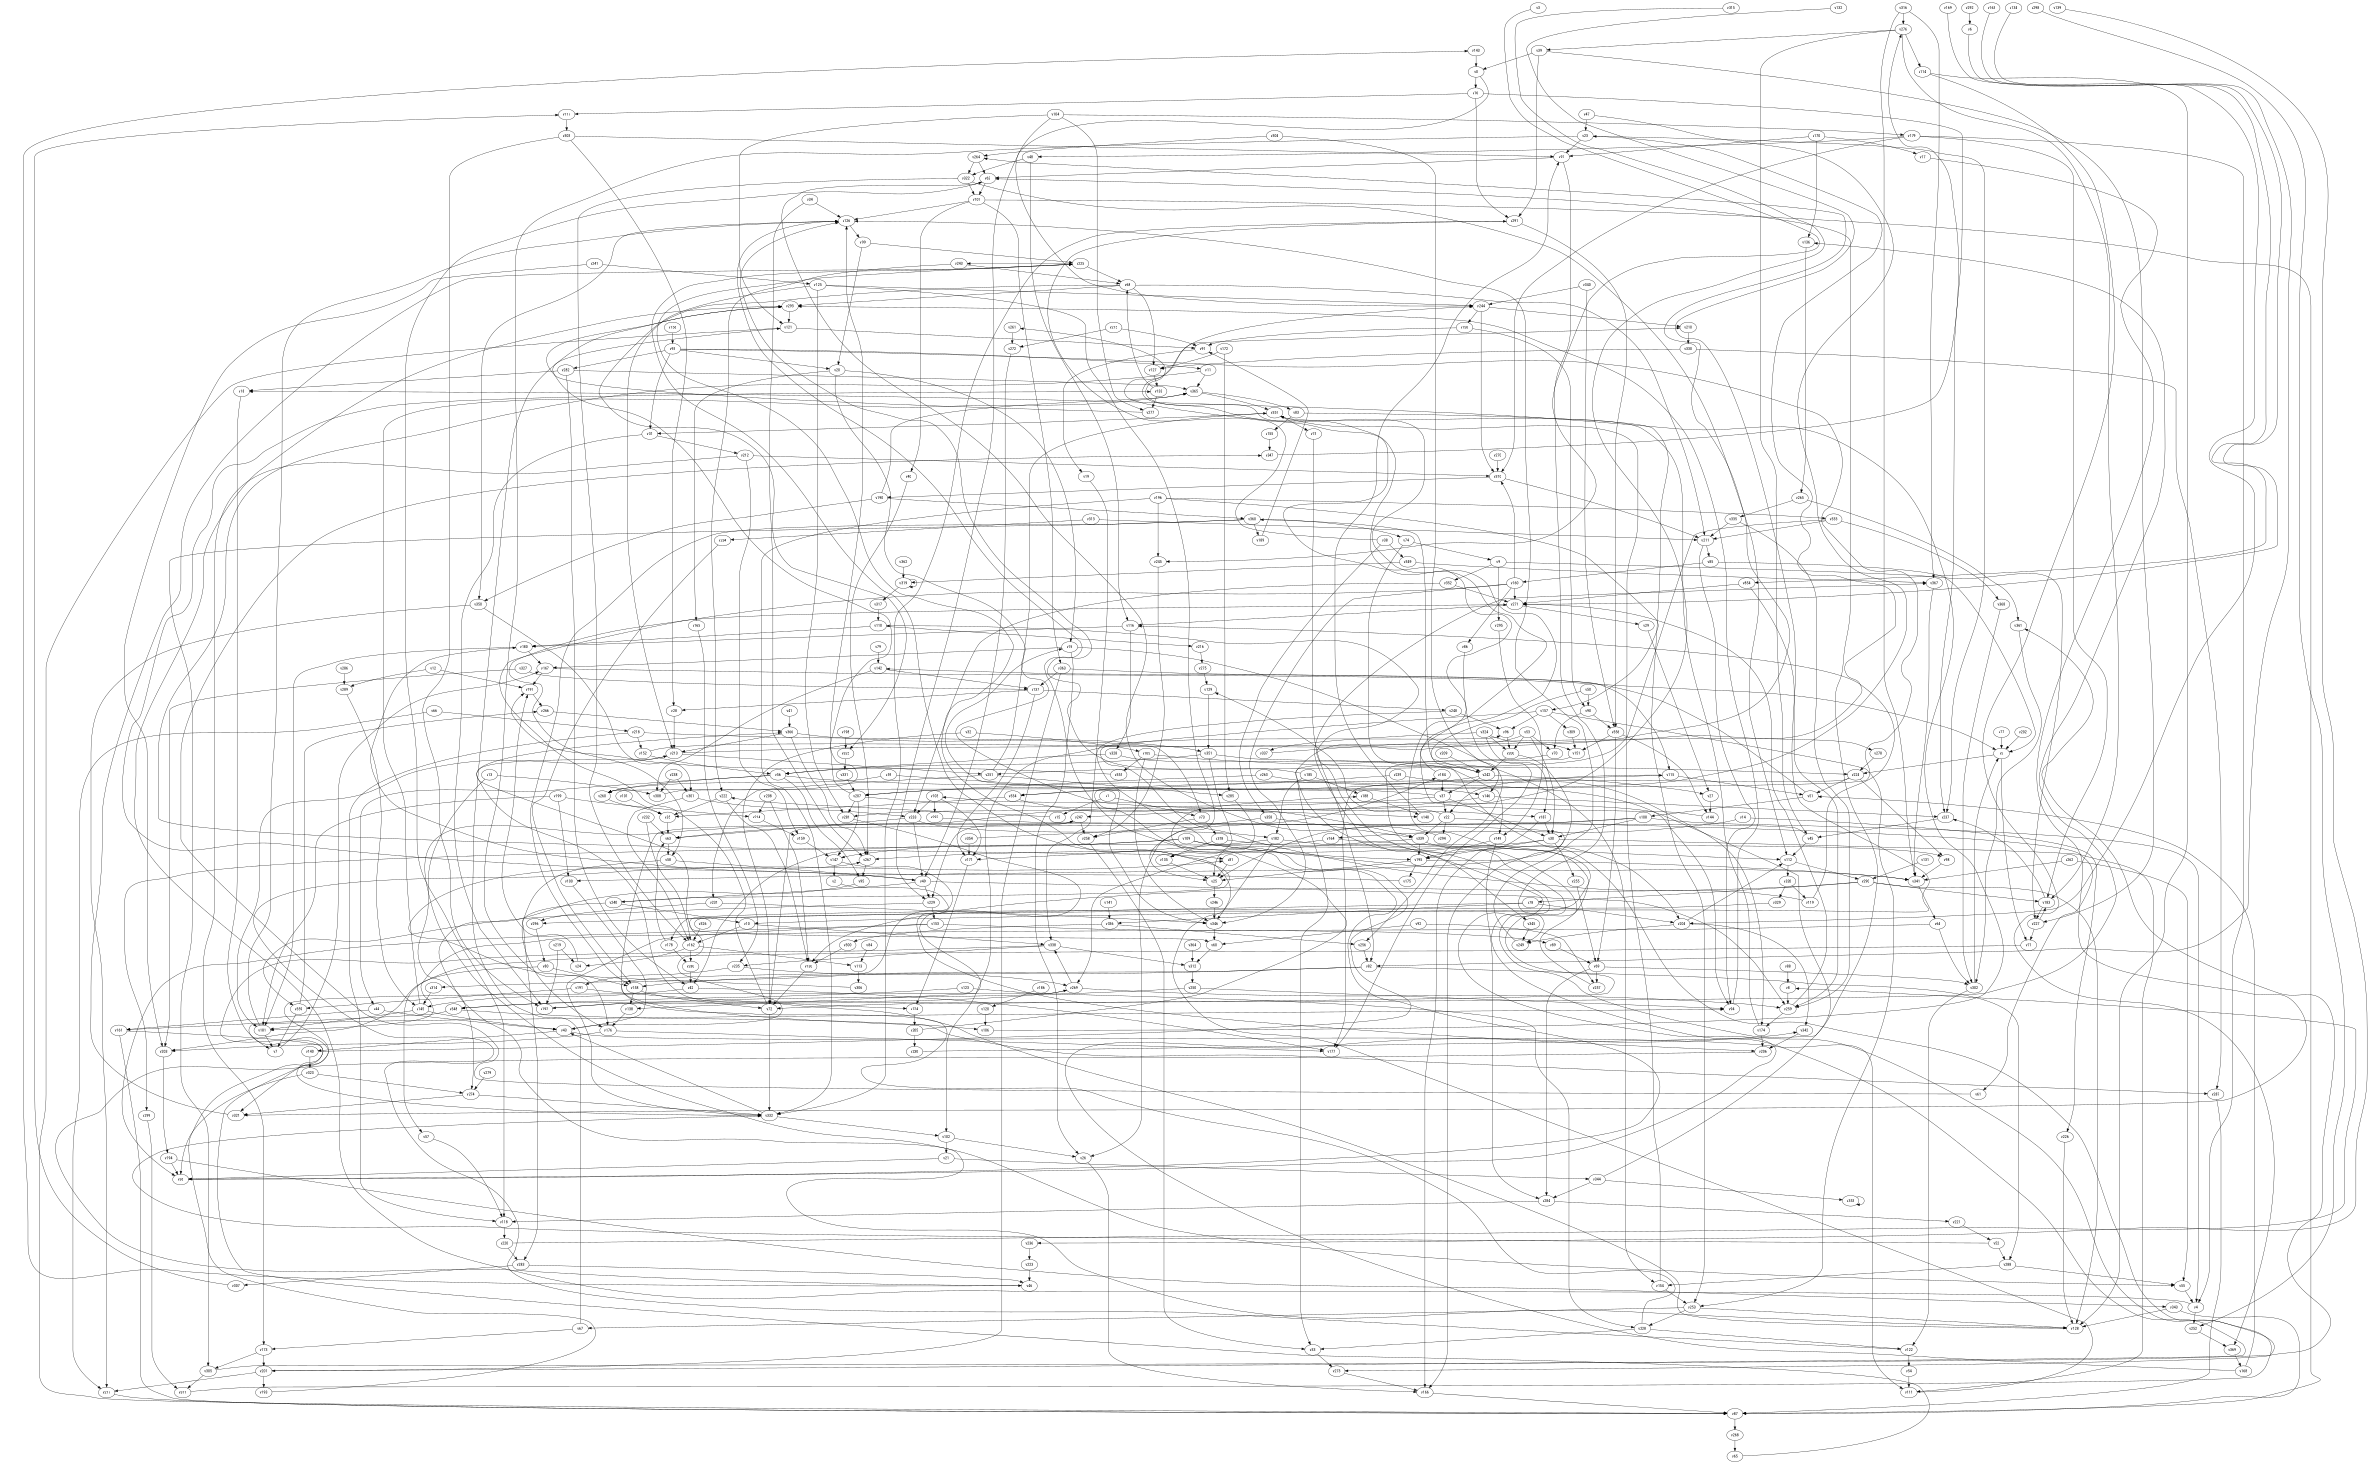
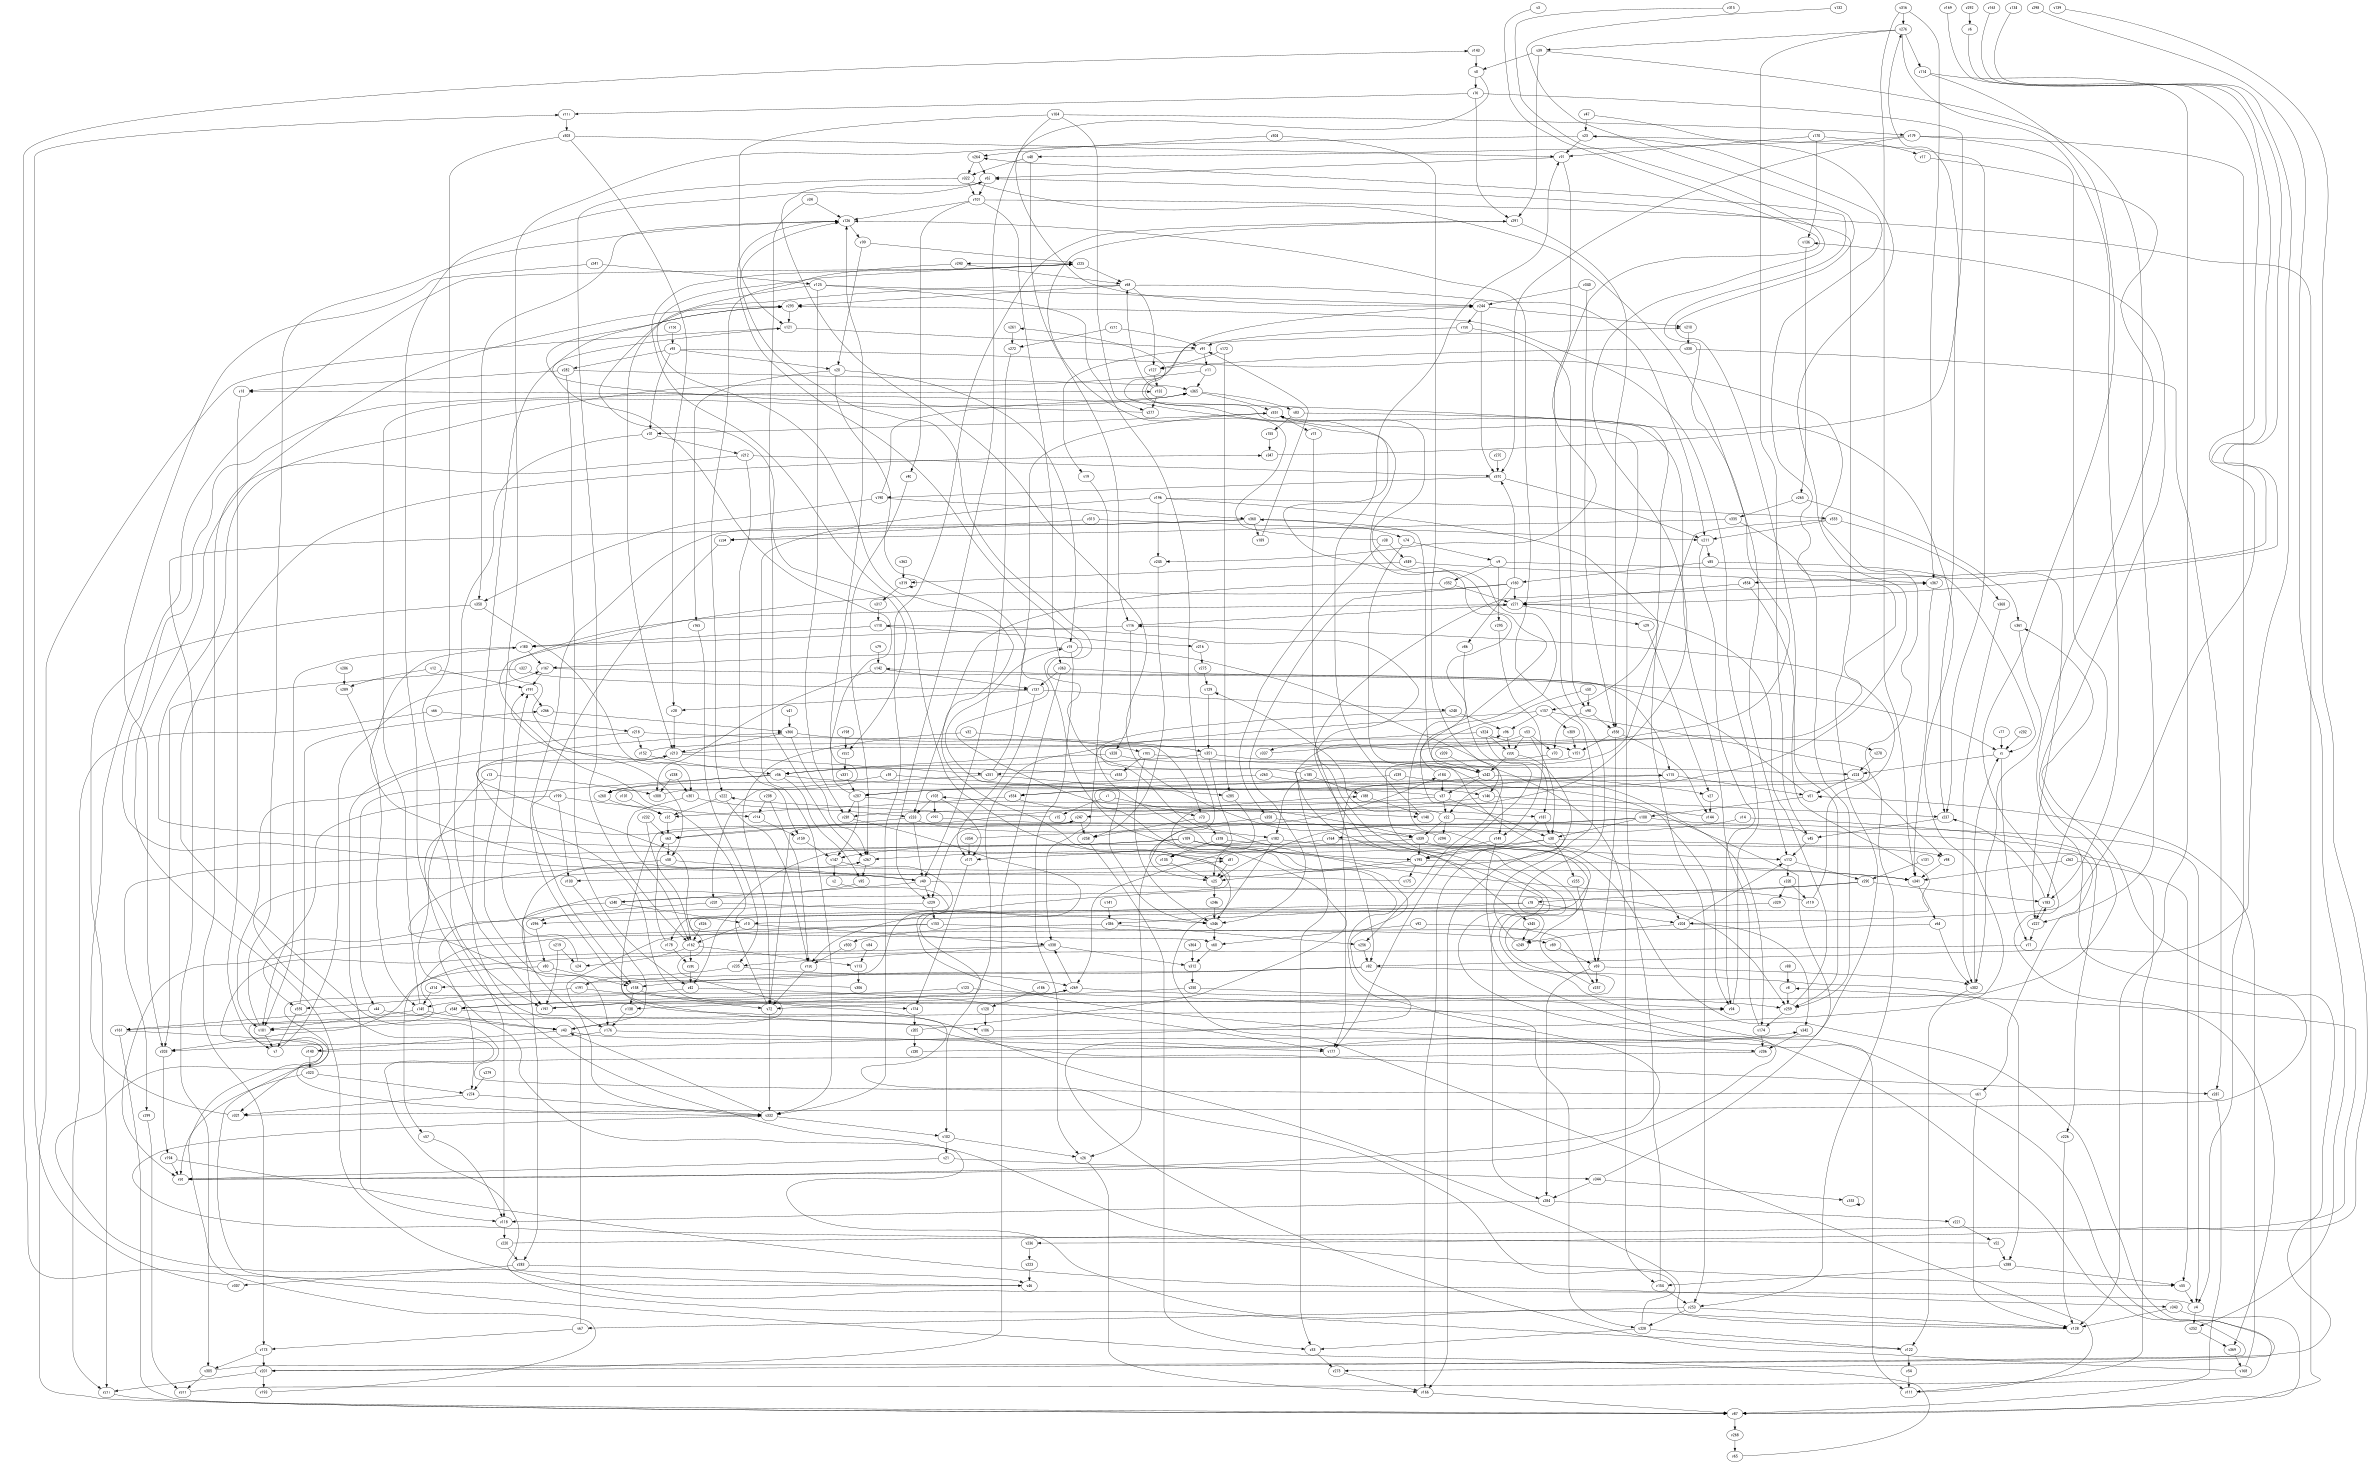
edge "v93" -> "v11": now "v91" -> "v11"
edge "v335" -> "v211": now "v335" -> "v234"
edge "v290" -> "v128": now "v61" -> "v128"
